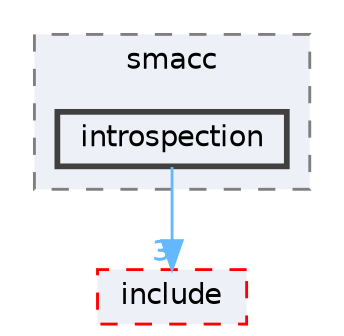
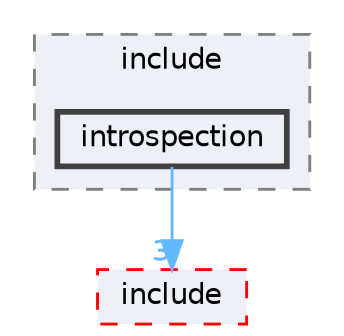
cluster "smacc": label "smacc" -> "include"
